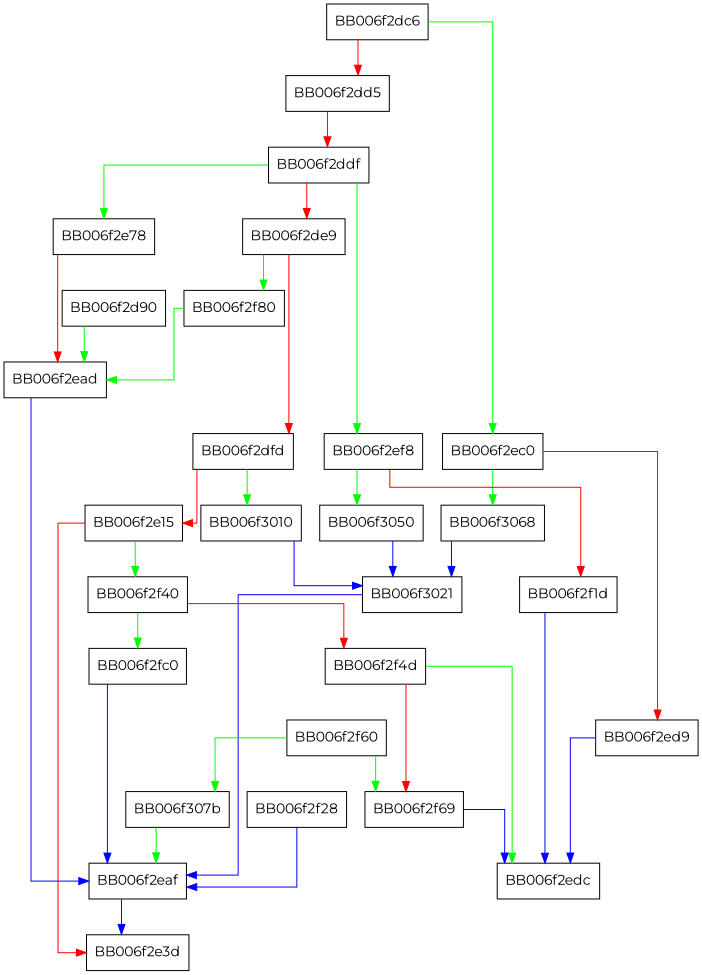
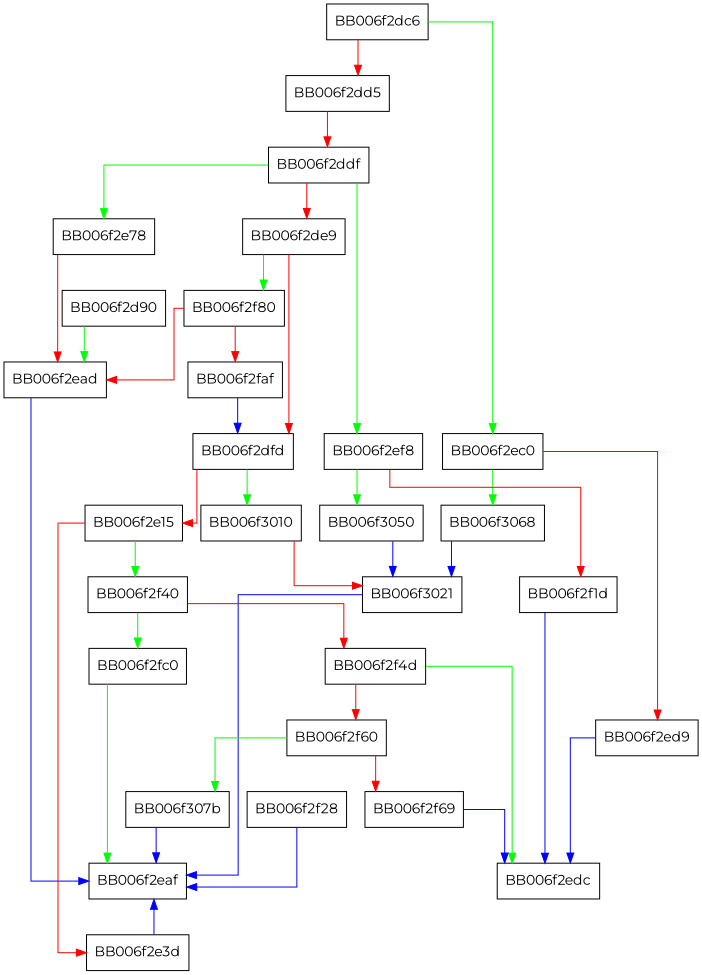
edge "BB006f2f80" -> "BB006f2ead": color green -> red
node "BB006f2faf": added
edge "BB006f3010" -> "BB006f3021": color blue -> red
edge "BB006f2f4d" -> "BB006f2f69": now "BB006f2f4d" -> "BB006f2f60"
edge "BB006f2fc0" -> "BB006f2eaf": color blue -> green
edge "BB006f2f60" -> "BB006f2f69": color green -> red
edge "BB006f307b" -> "BB006f2eaf": color green -> blue
edge "BB006f2eaf" -> "BB006f2e3d": reversed
